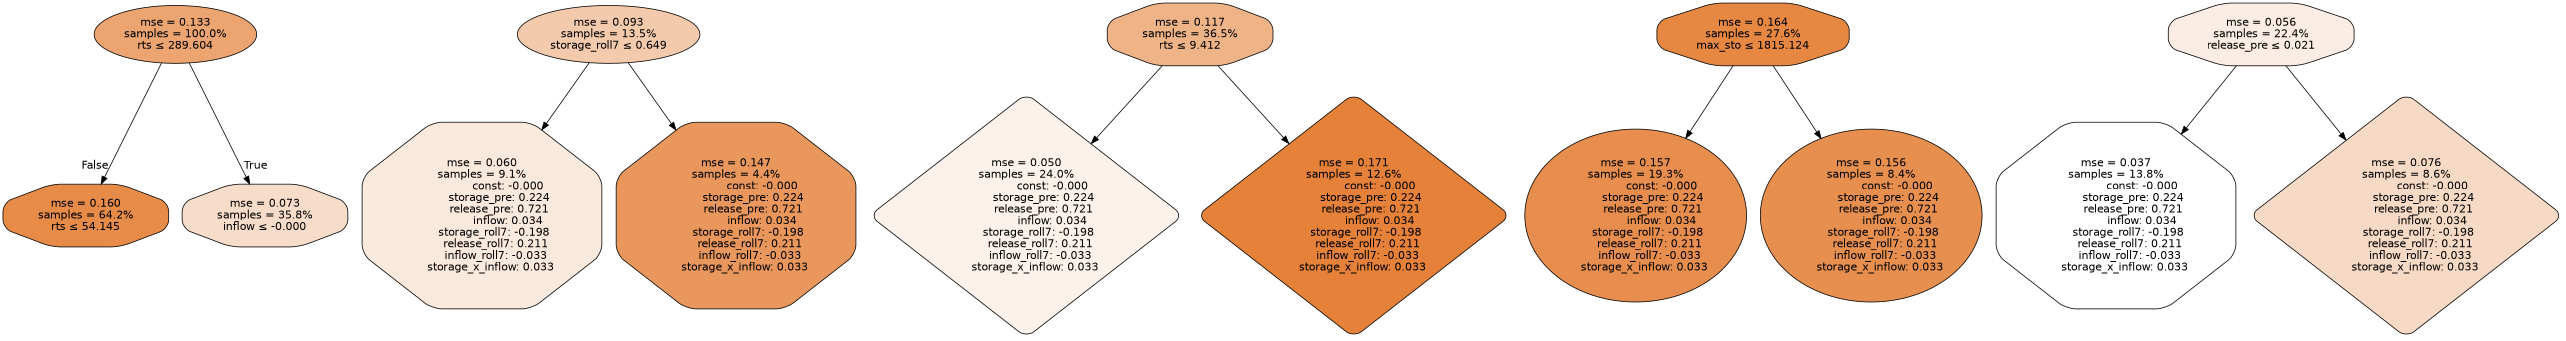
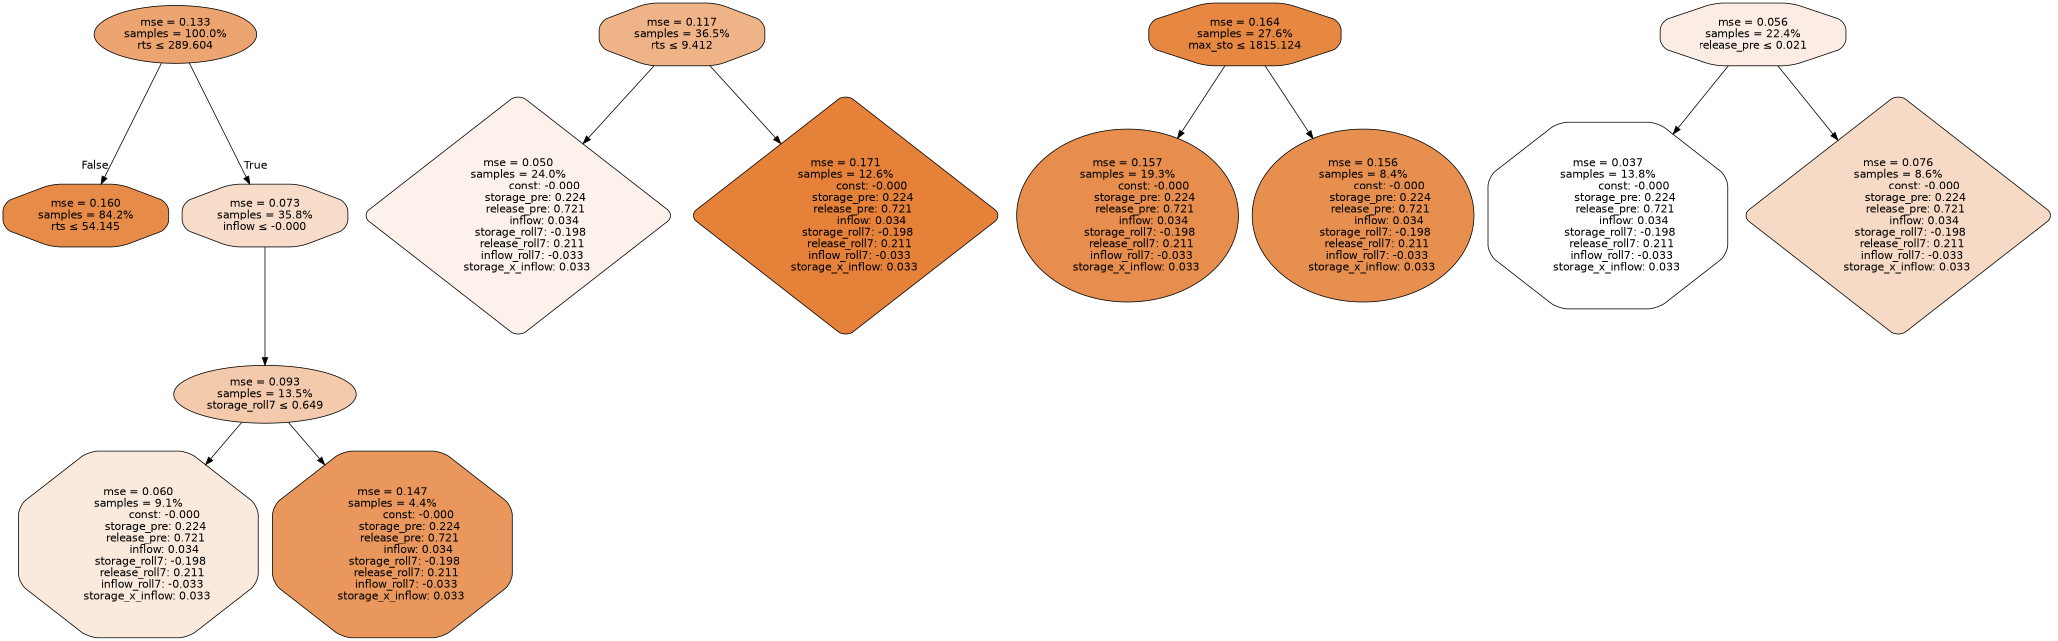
node "mse = 0.160 samples = 64.2% rts ≤ 54.145": label "mse = 0.160 samples = 64.2% rts ≤ 54.145" -> "mse = 0.160 samples = 84.2% rts ≤ 54.145"
edge "mse = 0.073 samples = 35.8% inflow ≤ -0.000" -> "mse = 0.093 samples = 13.5% storage_roll7 ≤ 0.649": added
